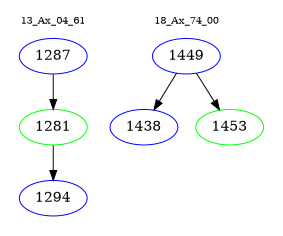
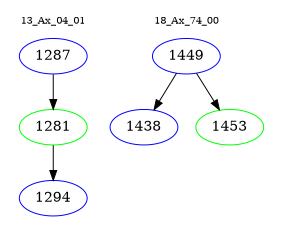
cluster "13_Ax_04_61": label "13_Ax_04_61" -> "13_Ax_04_01"
